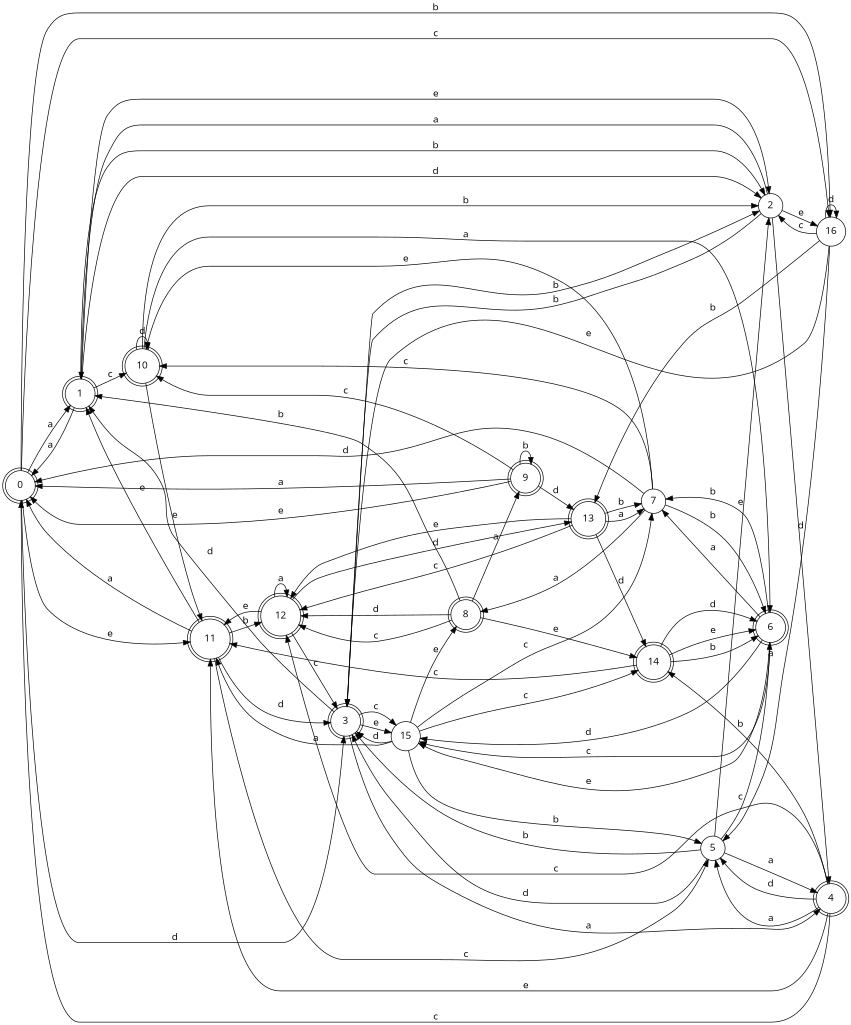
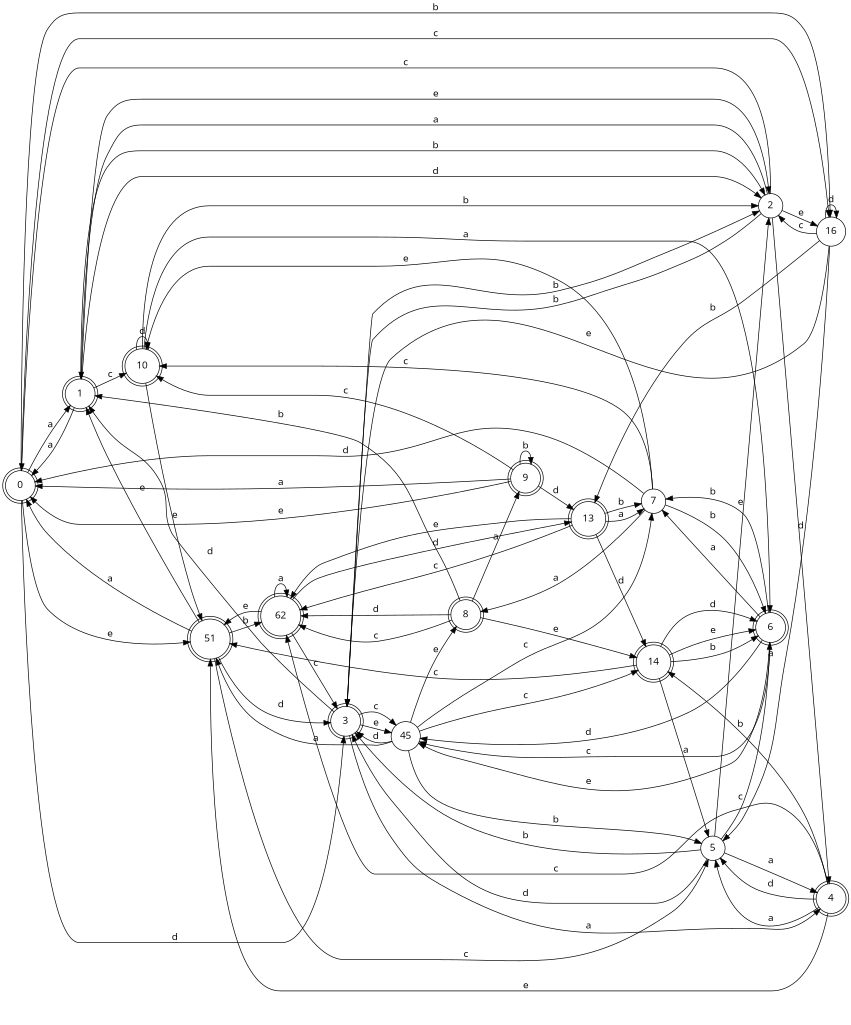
node "12": label "12" -> "62"
node "11": label "11" -> "51"
node "15": label "15" -> "45"
edge "14" -> "5": added, label "a"
edge "4" -> "0": now "2" -> "0"
